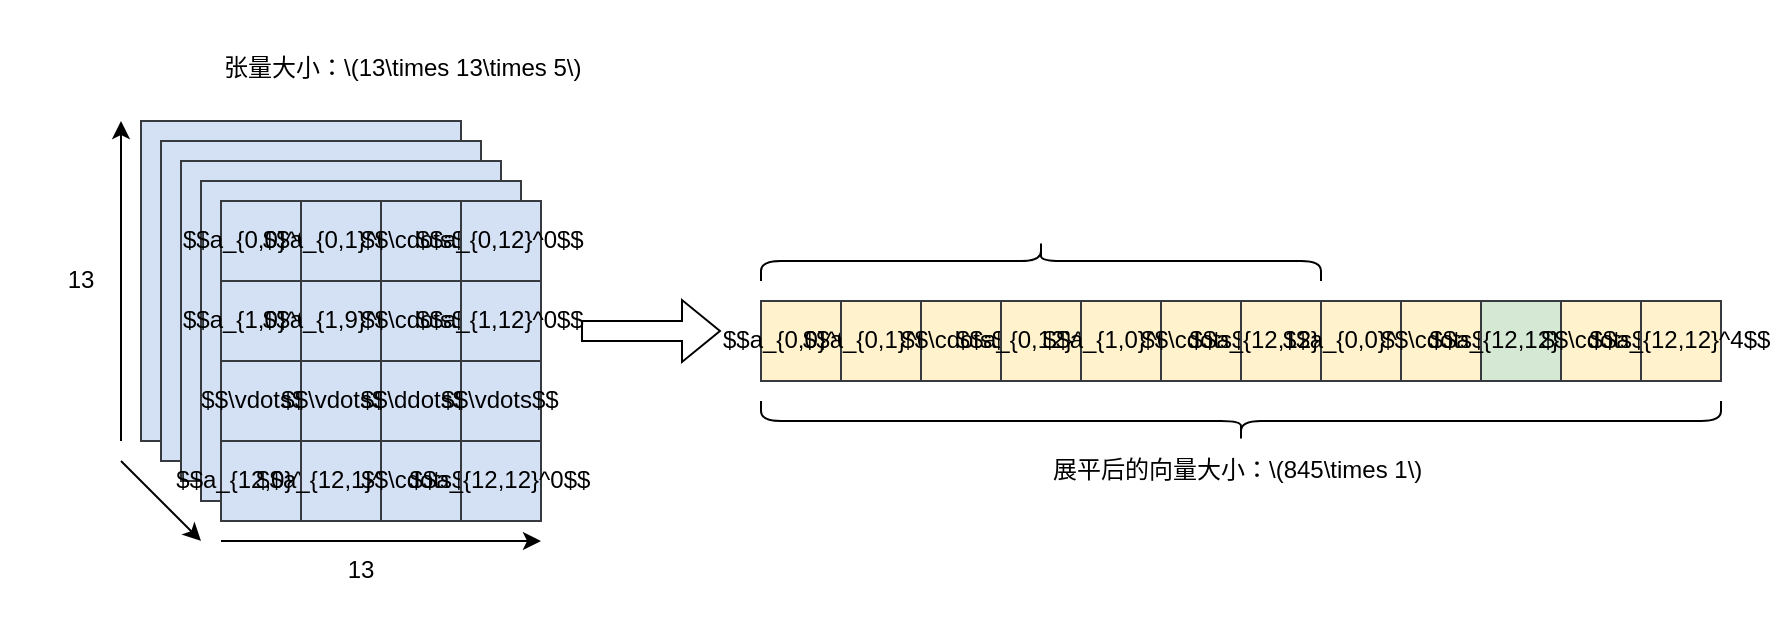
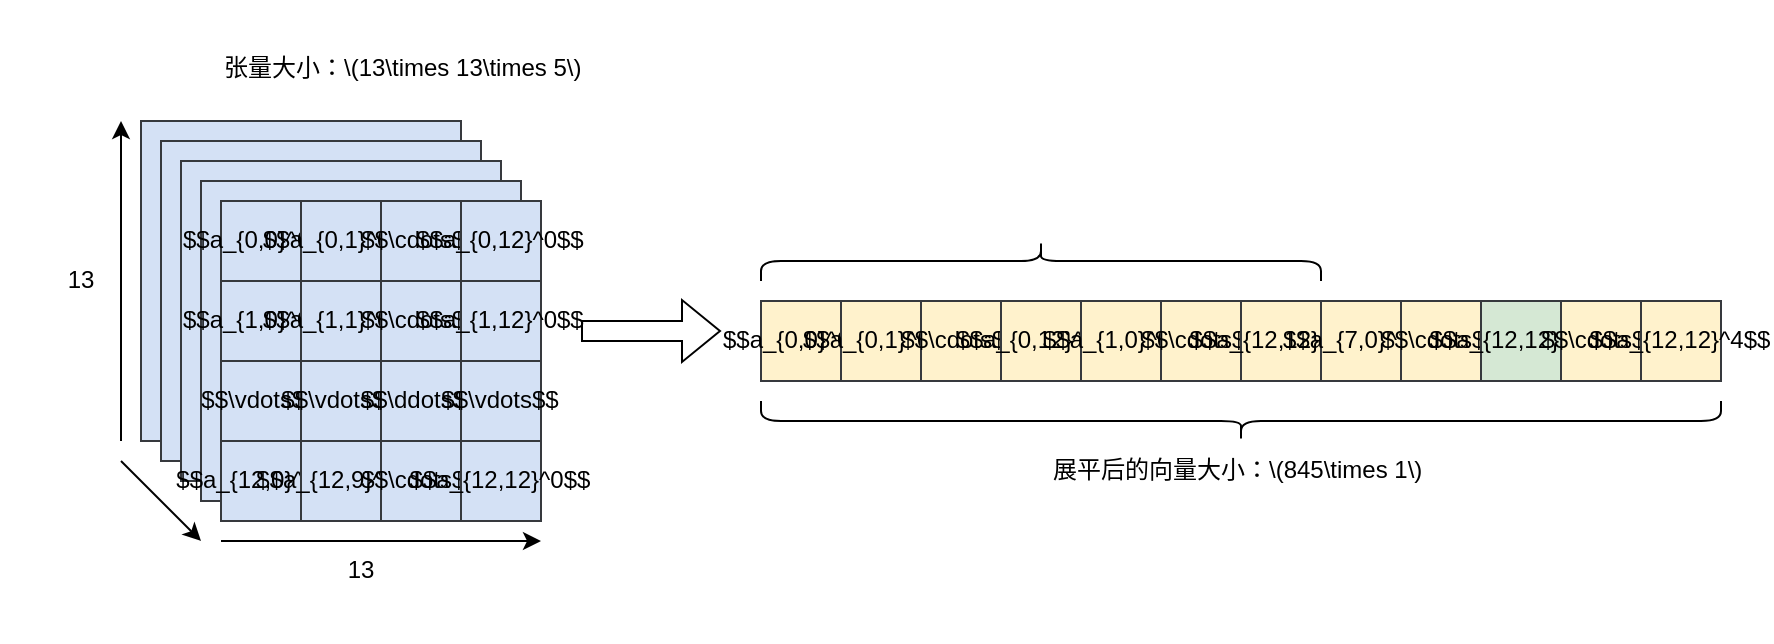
node "$$a_{1,9}^0$$": label "$$a_{1,9}^0$$" -> "$$a_{1,1}^0$$"
node "$$a_{0,0}^1$$": label "$$a_{0,0}^1$$" -> "$$a_{7,0}^1$$"
node "$$a_{12,1}^0$$": label "$$a_{12,1}^0$$" -> "$$a_{12,9}^0$$"
